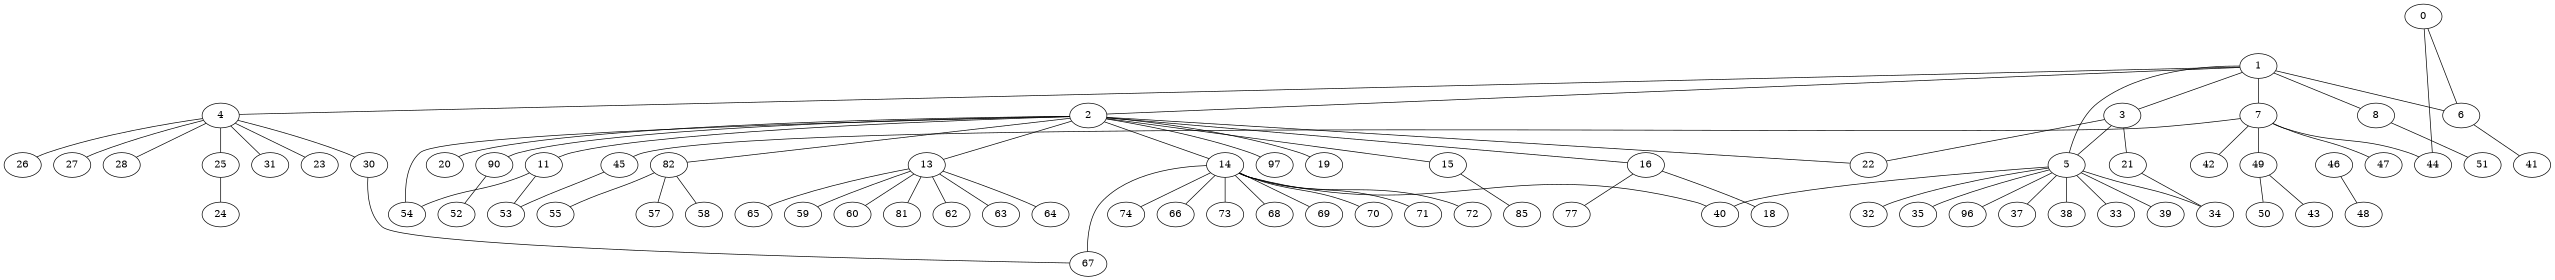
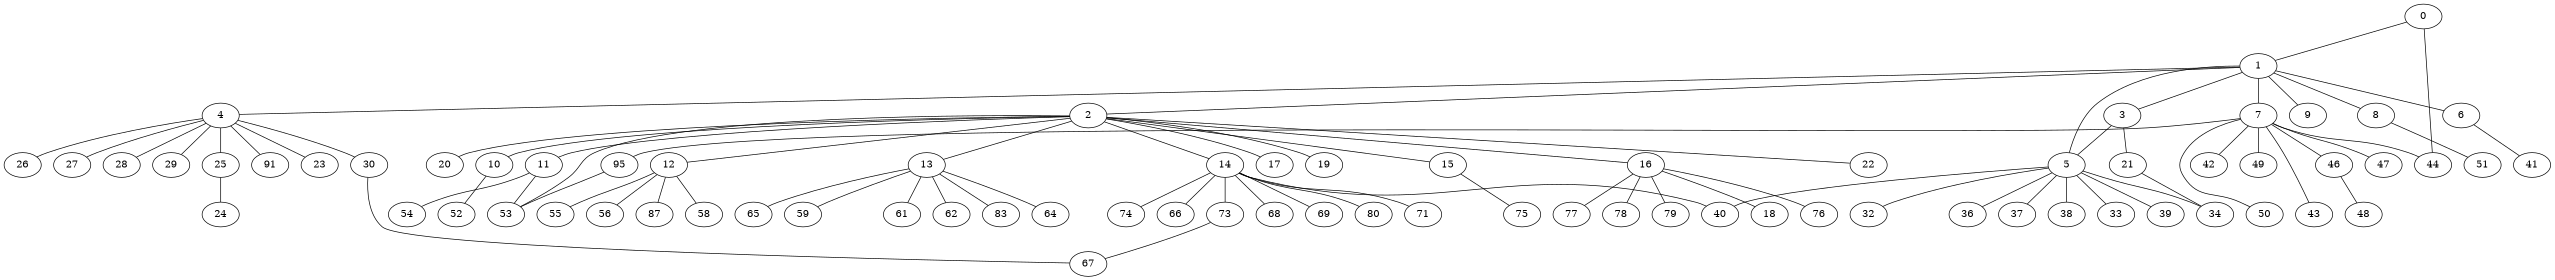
edge "0" -- "6": now "0" -- "1"
node "9": added
edge "2" -- "54": now "2" -- "53"
edge "3" -- "22": removed
edge "7" -- "46": added
node "29": added
node "31": label "31" -> "91"
node "90": label "90" -> "10"
node "45": label "45" -> "95"
node "82": label "82" -> "12"
node "97": label "97" -> "17"
edge "14" -- "67": now "73" -- "67"
edge "49" -- "50": now "7" -- "50"
edge "49" -- "43": now "7" -- "43"
node "56": added
node "57": label "57" -> "87"
node "60": removed
node "81": label "81" -> "61"
node "63": label "63" -> "83"
node "70": label "70" -> "80"
node "72": removed
node "85": label "85" -> "75"
node "78": added
node "79": added
node "76": added
node "35": removed
node "96": label "96" -> "36"
